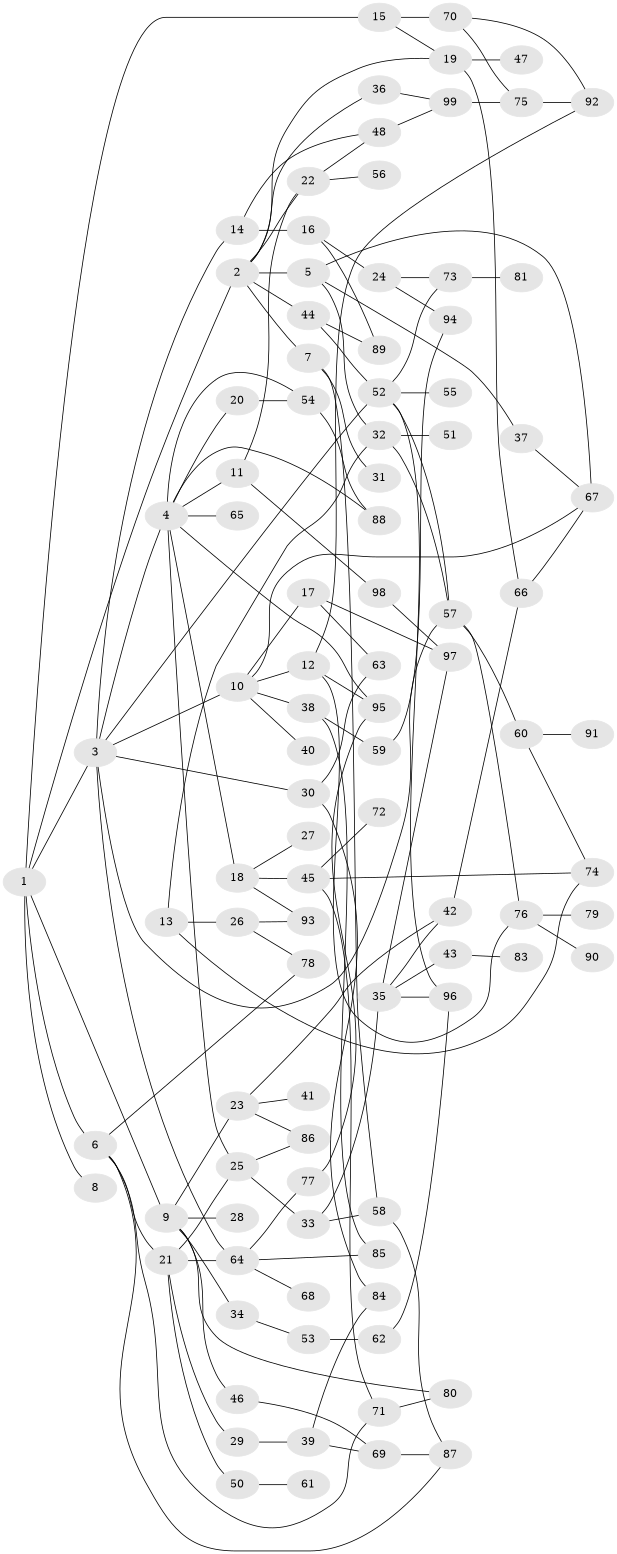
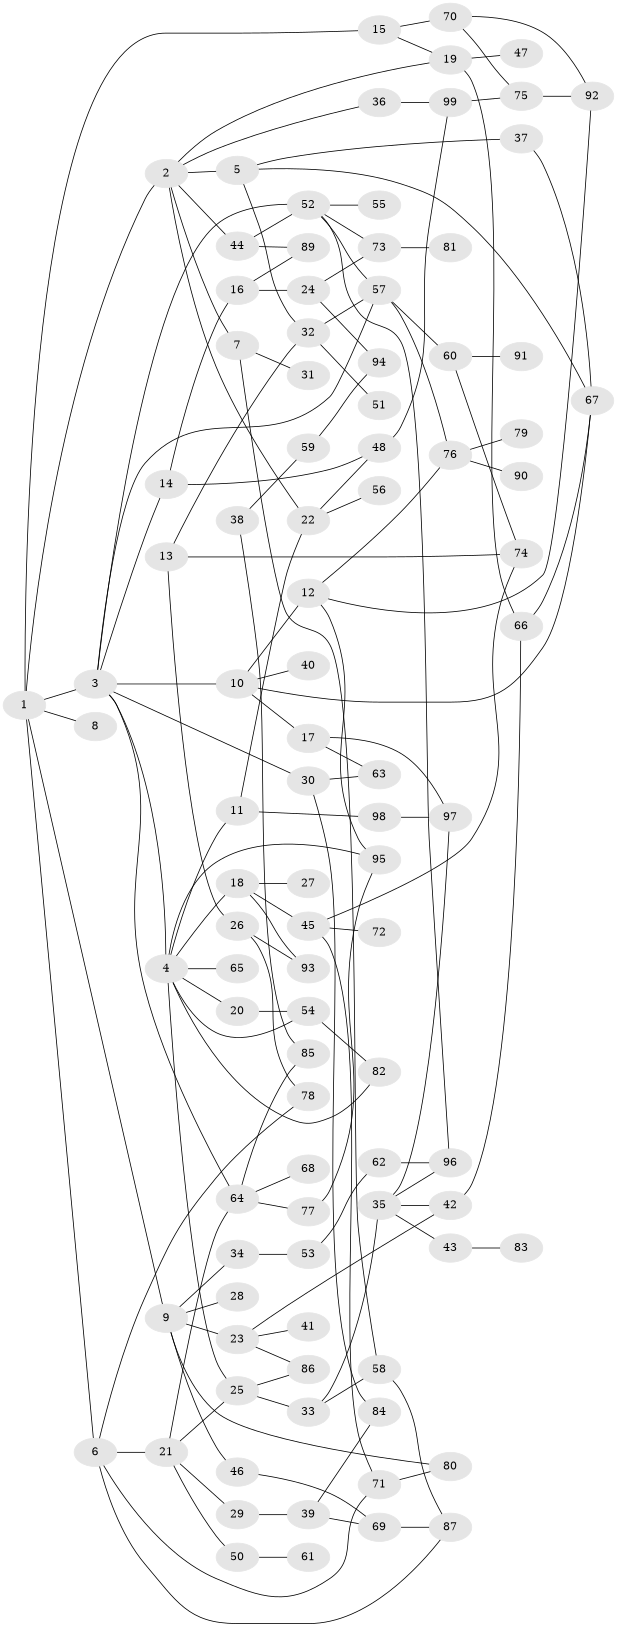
node "88": label "88" -> "82"
edge "10" -- "38": removed
